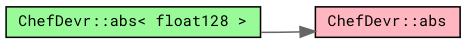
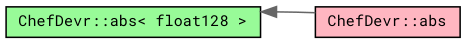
edge "ChefDevr::abs< float128 >" -> "ChefDevr::abs": reversed
